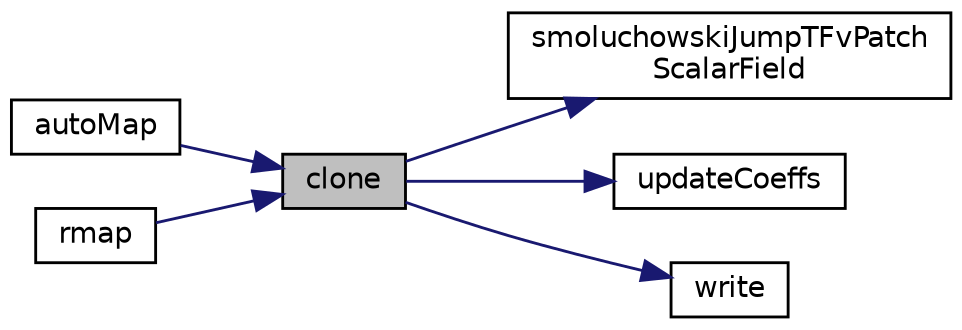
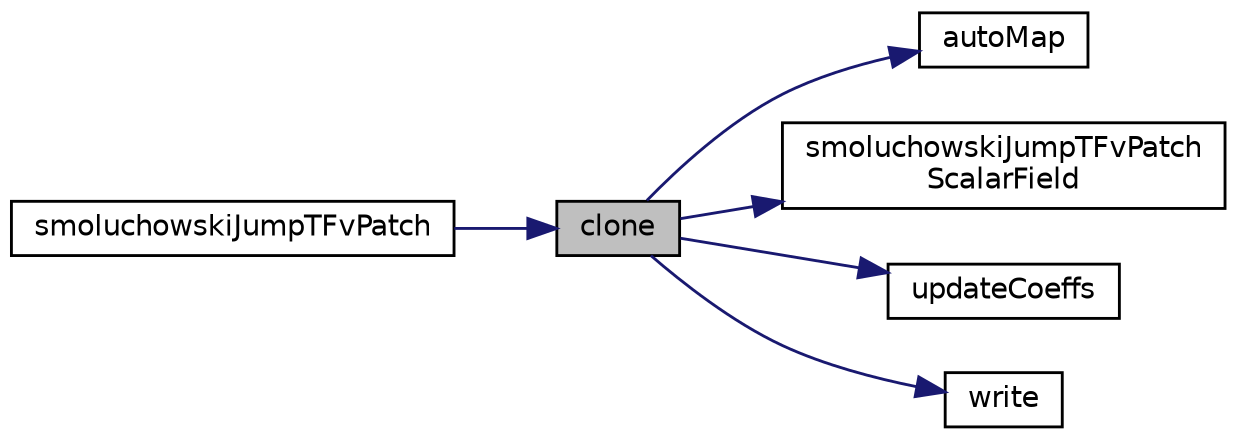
edge "autoMap" -> "clone": reversed
node "rmap": label "rmap" -> "smoluchowskiJumpTFvPatch"
